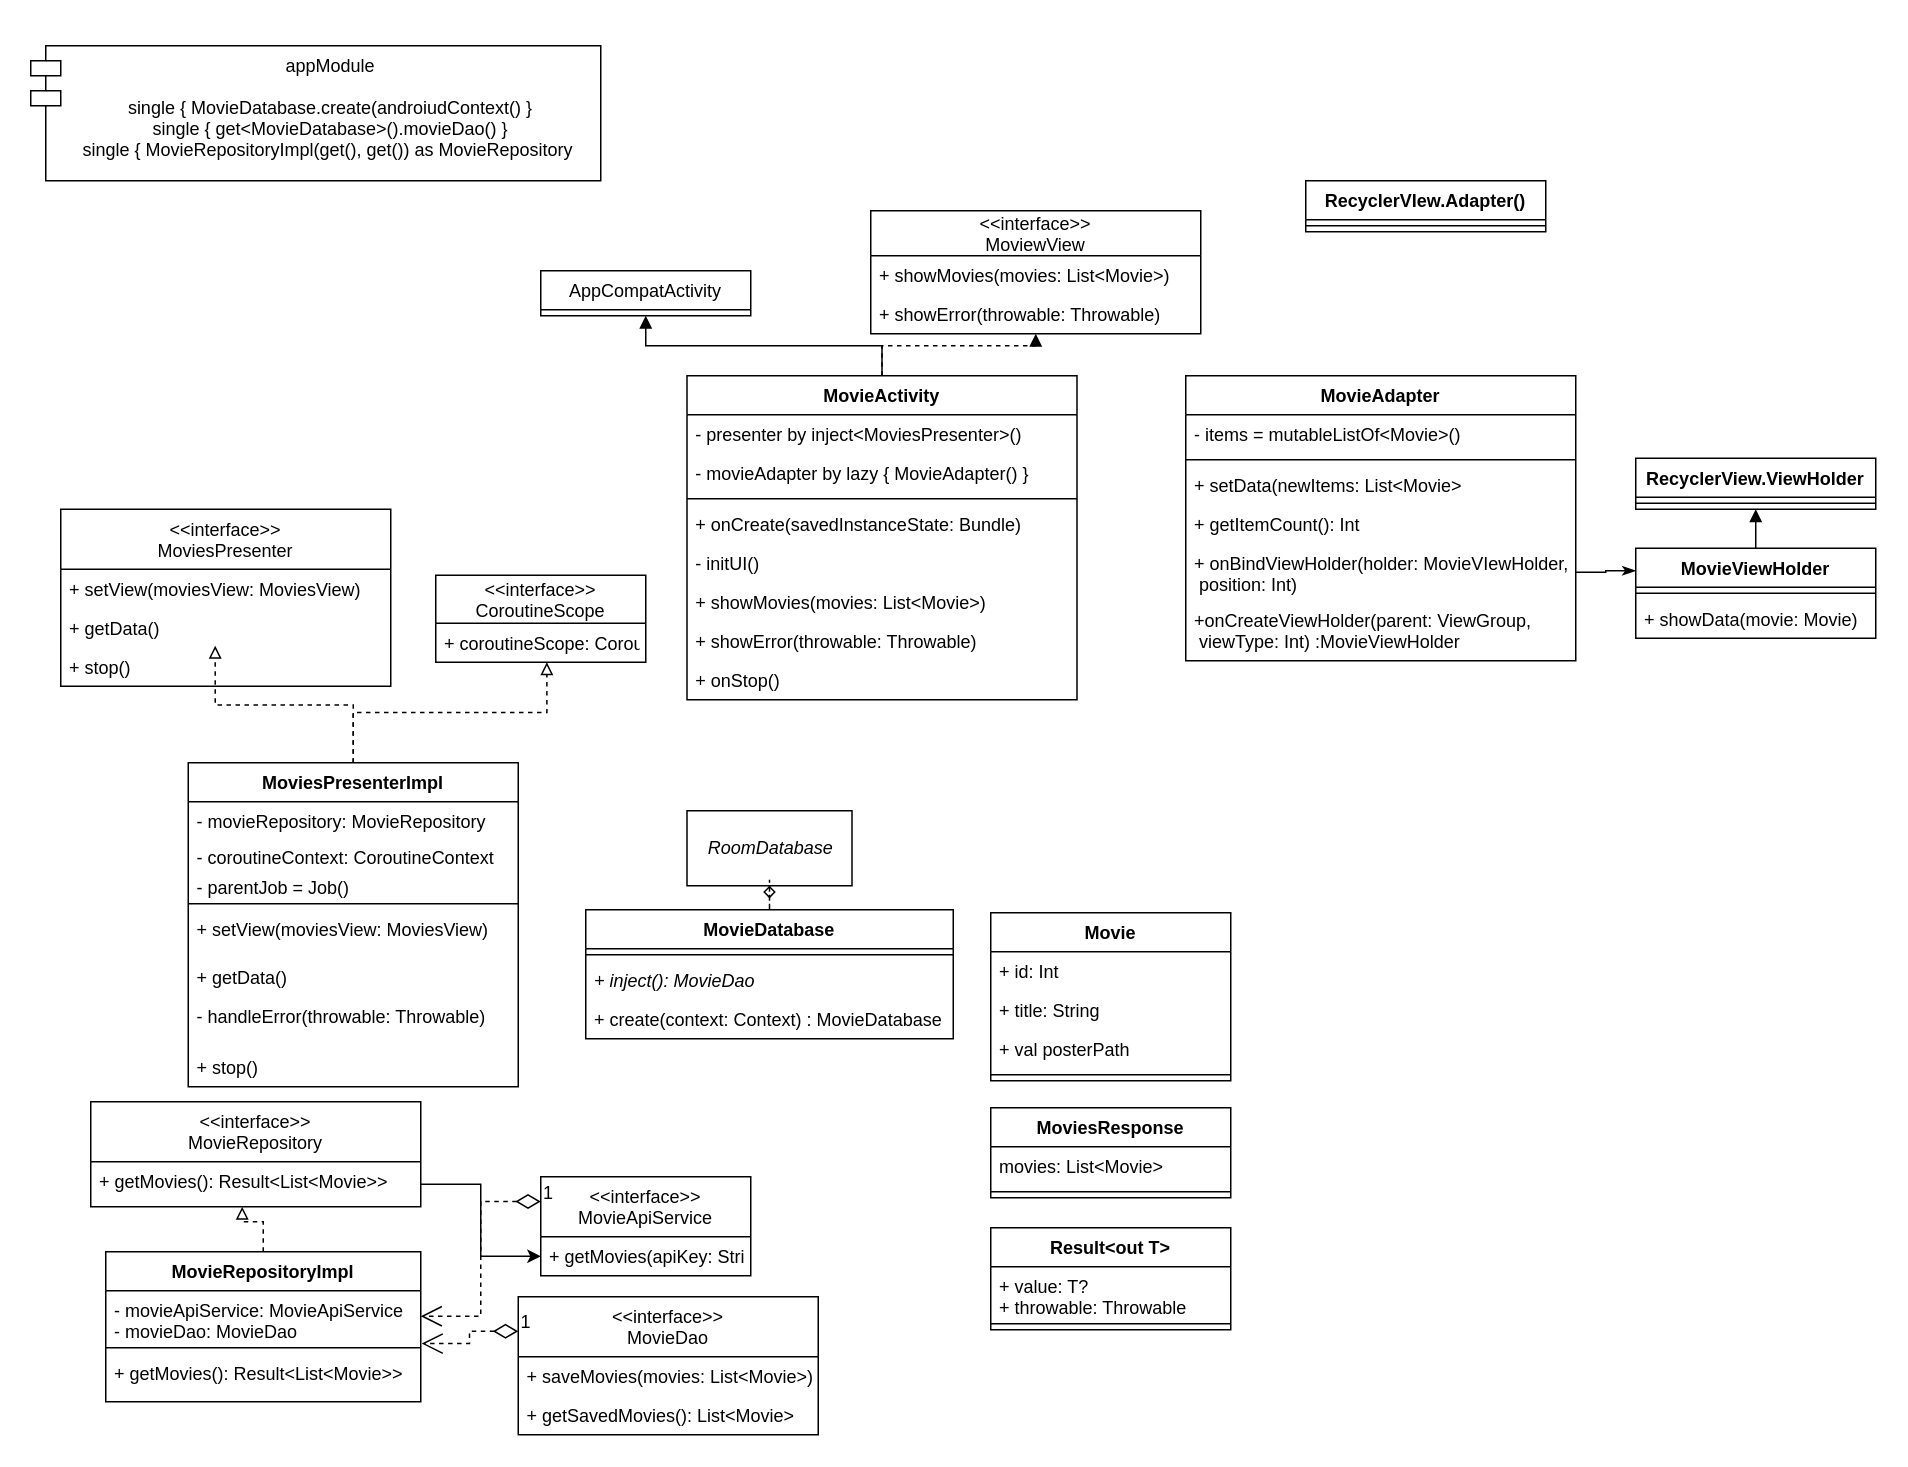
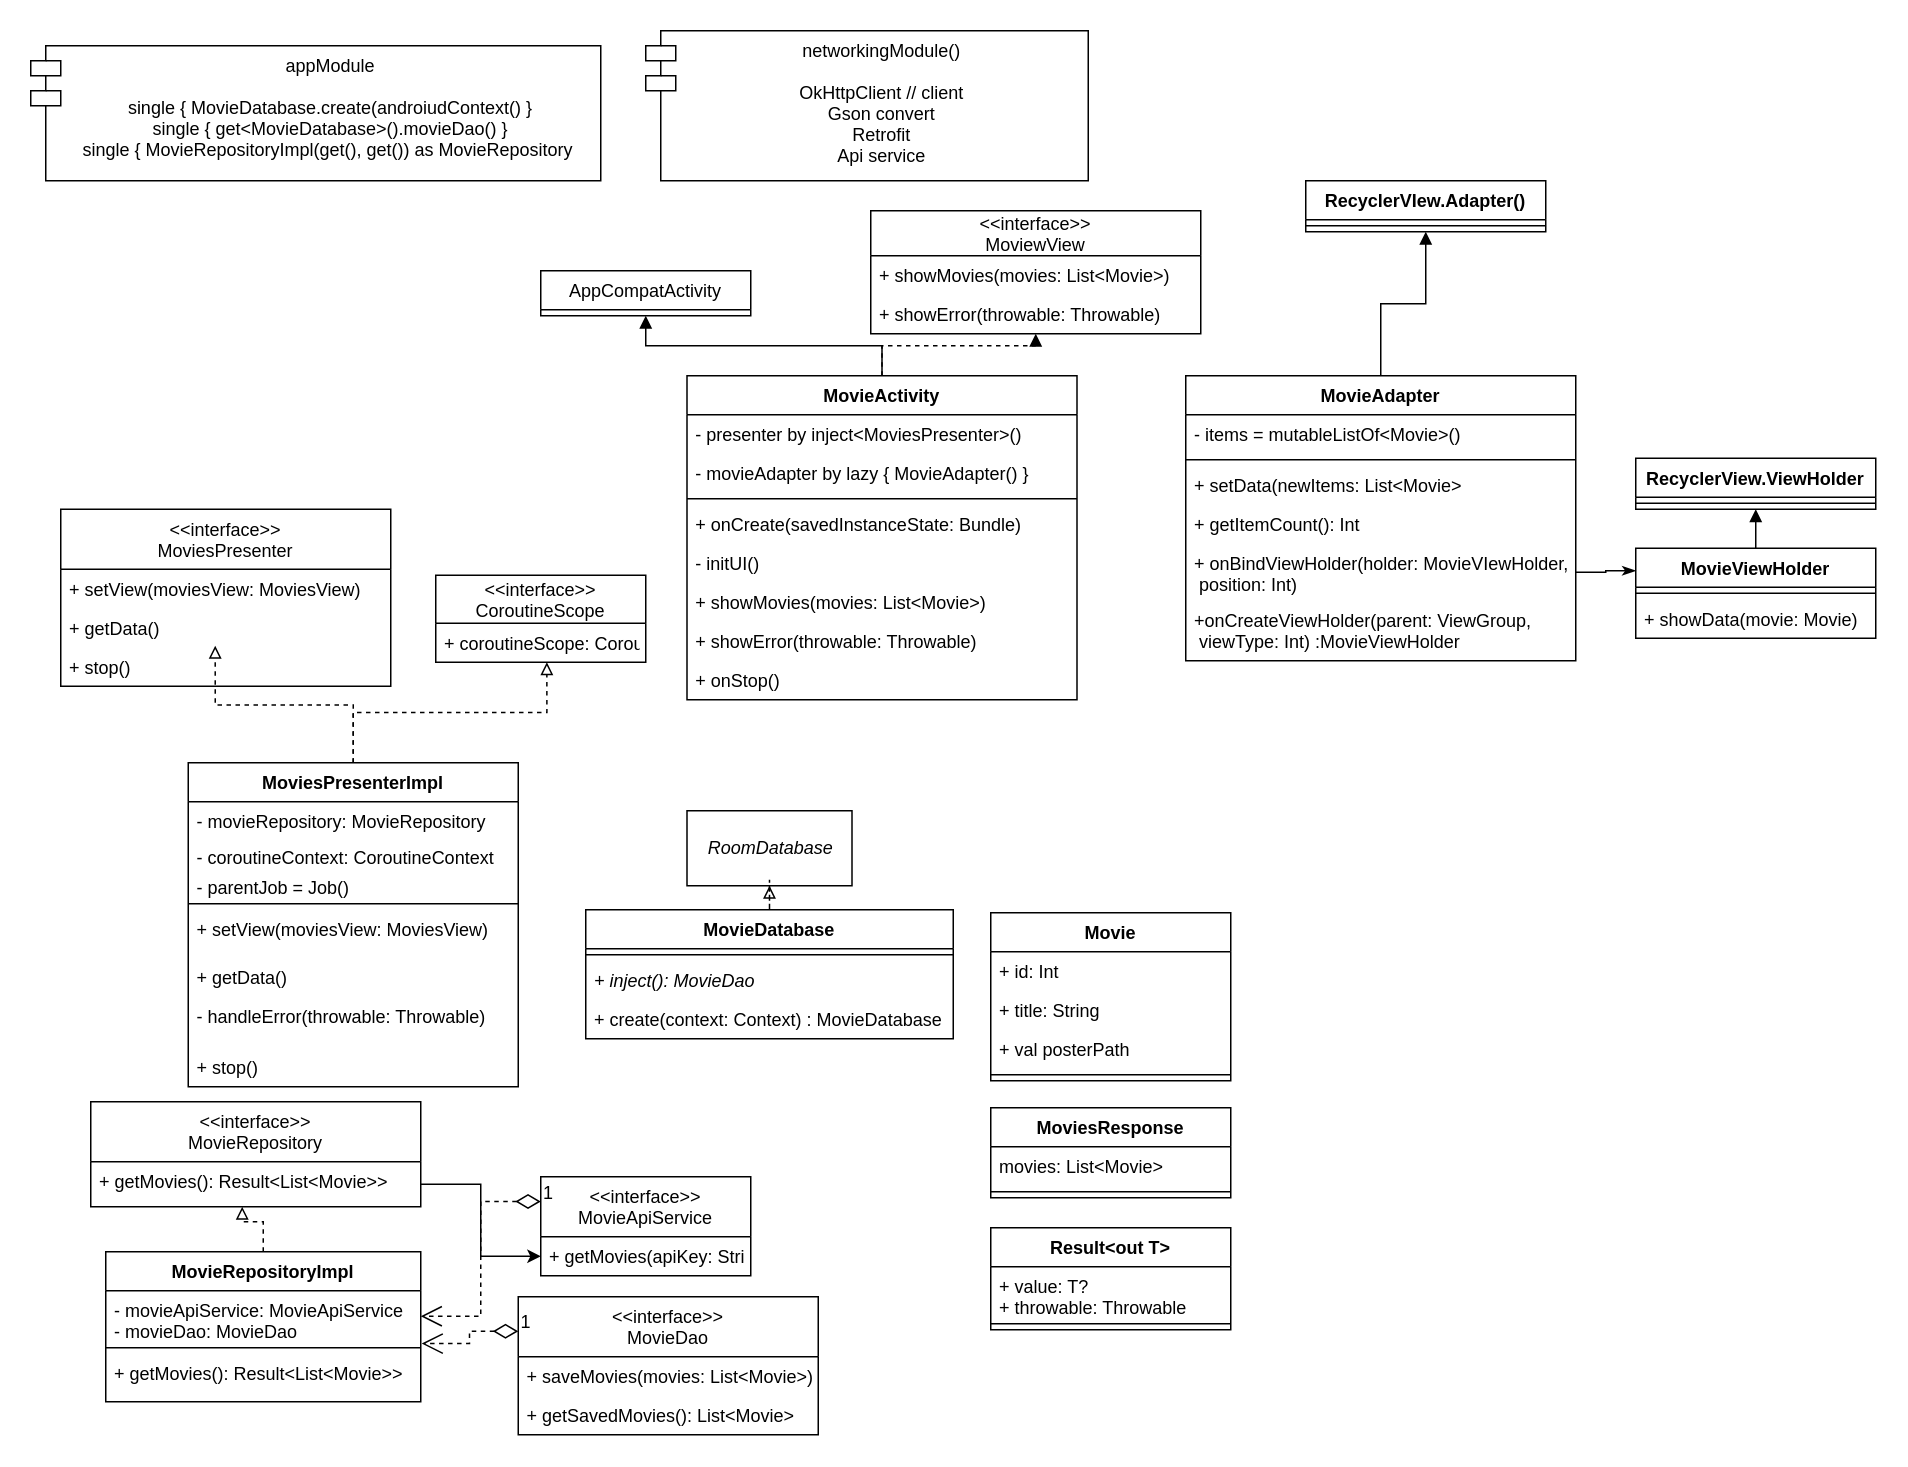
node "networkingModule() OkHttpClient // client Gson convert Retrofit Api service": added
edge "MovieAdapter" -> "RecyclerVIew.Adapter()": added
edge "MovieDatabase" -> "RoomDatabase": arrowhead diamond -> block
